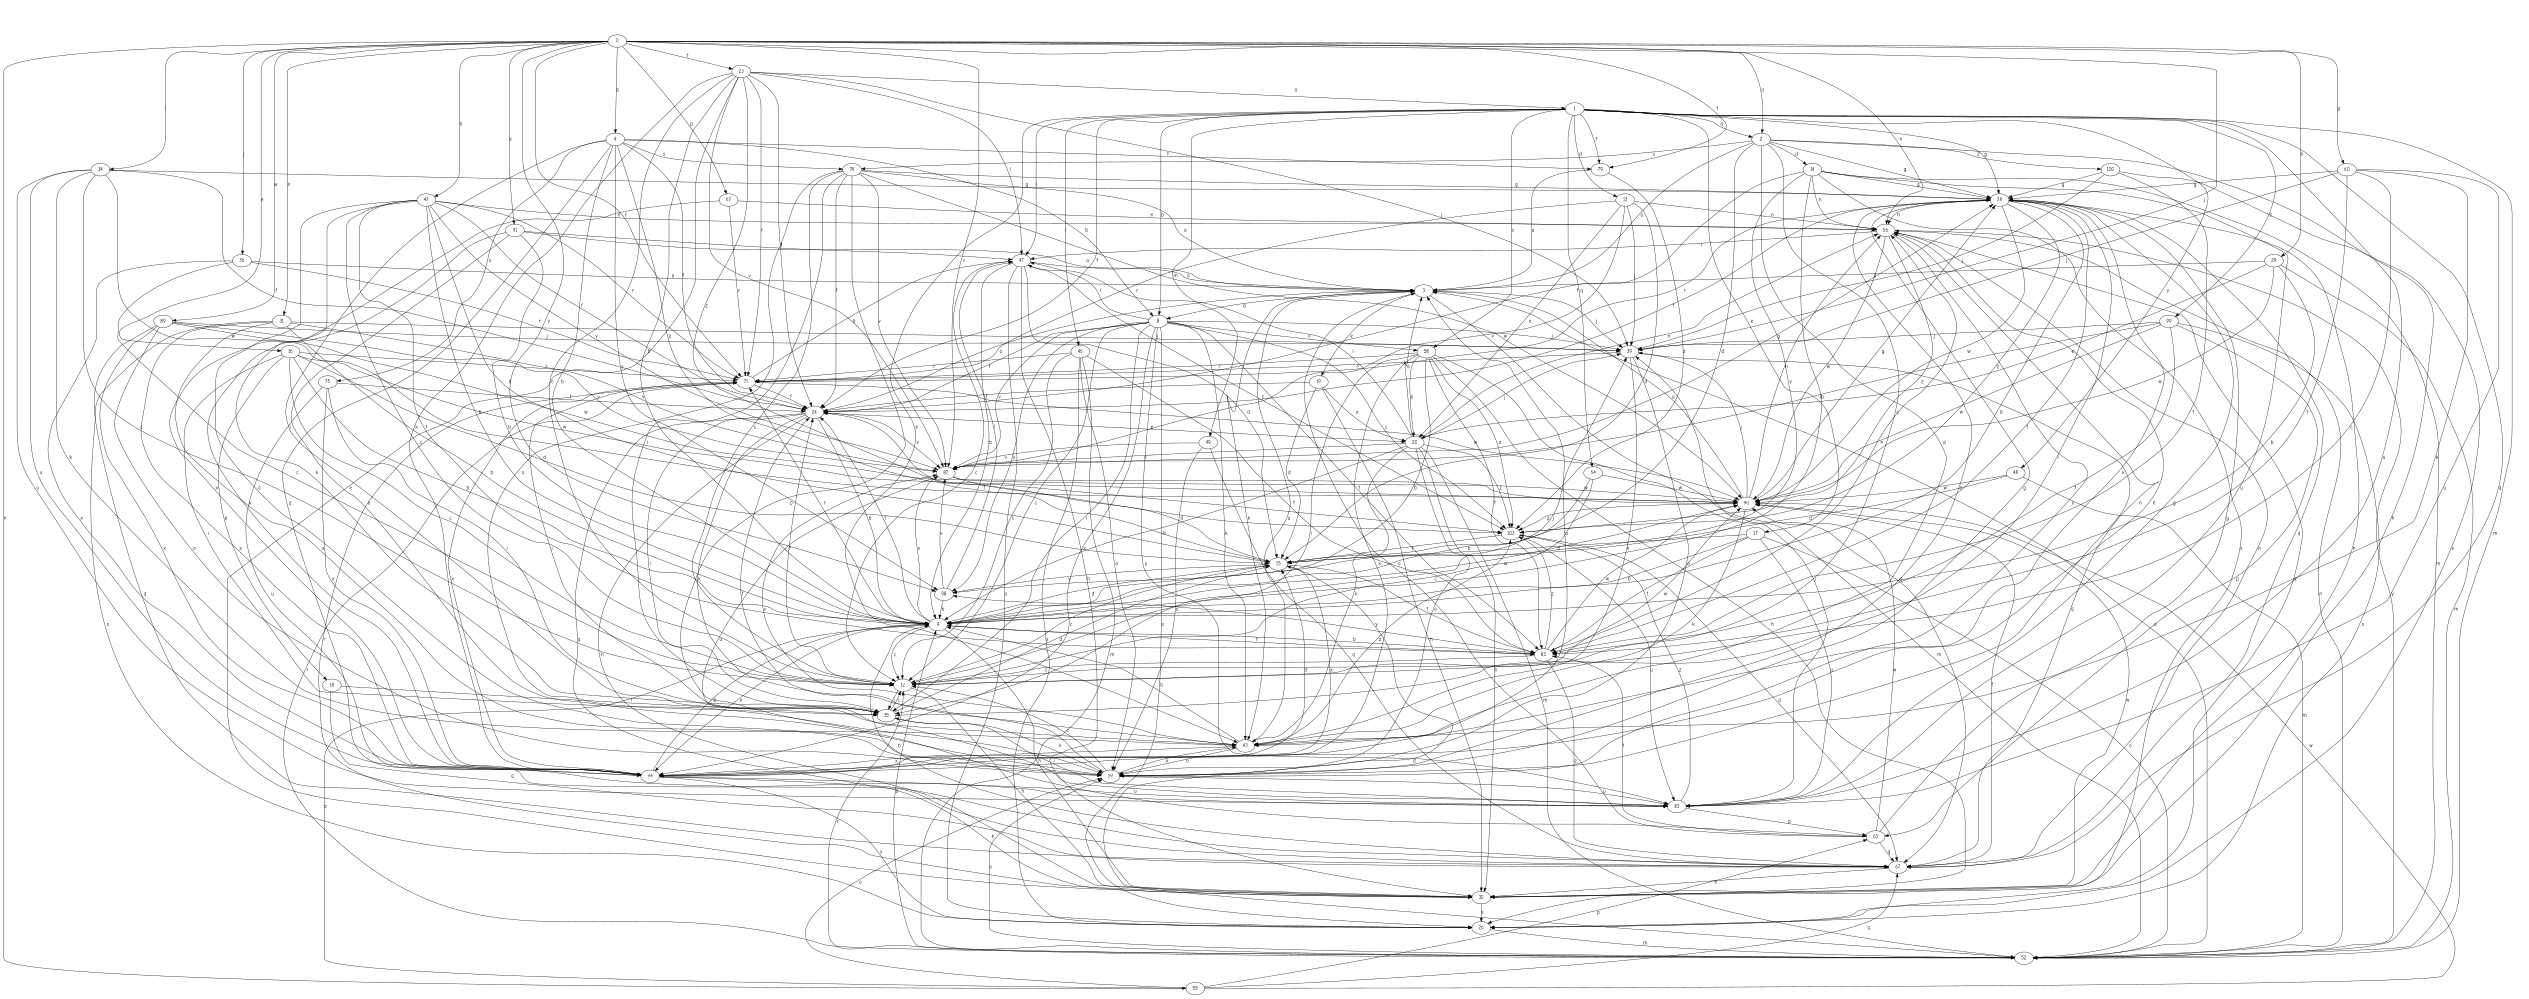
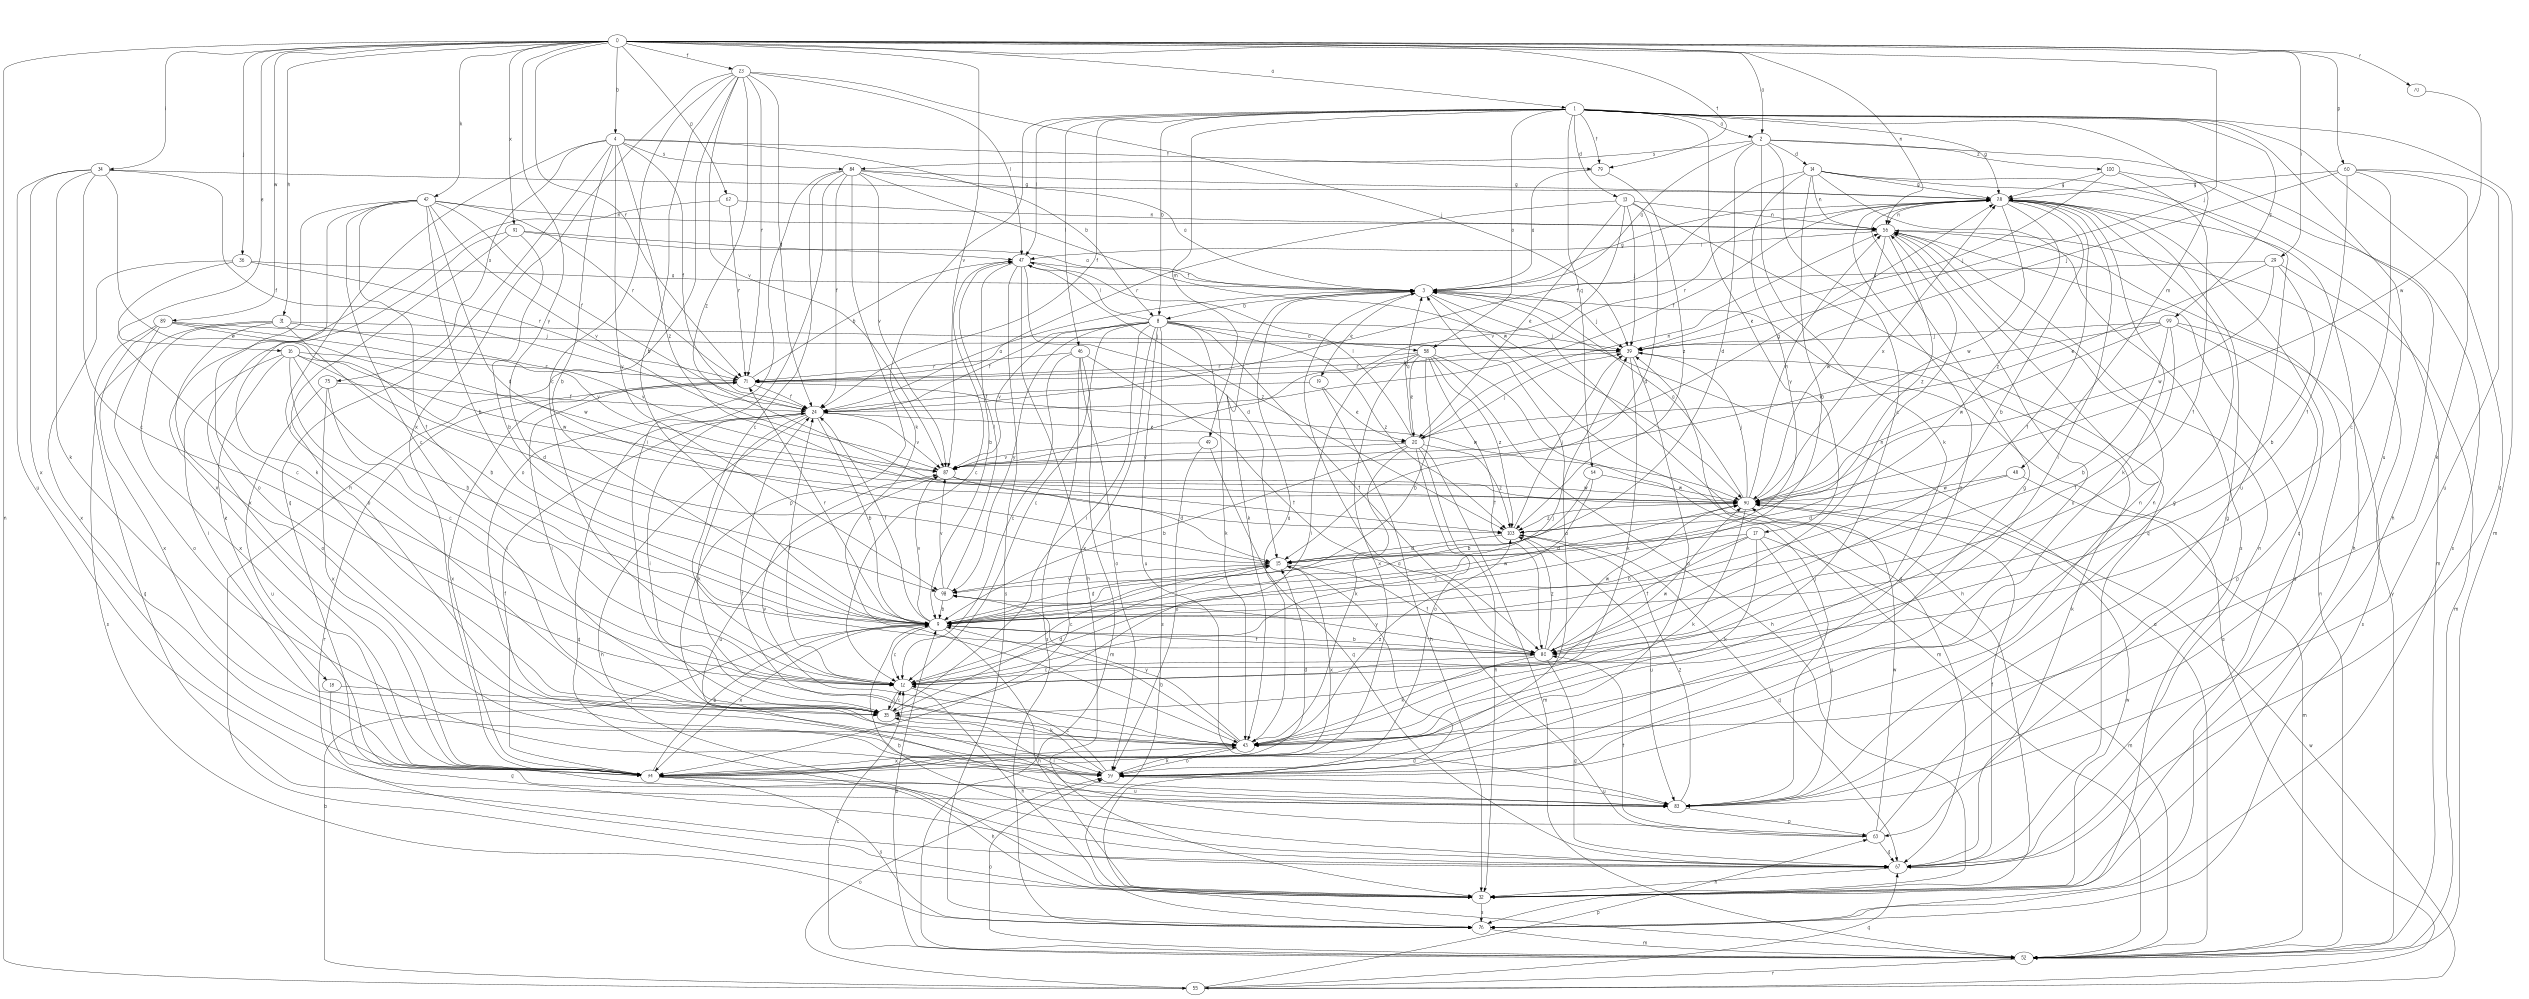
edge "23" -> "1": now "0" -> "1"
node "70": added
edge "0" -> "29": label "h" -> "i"
edge "2" -> "28": now "3" -> "28"
node "74": label "74" -> "84"
edge "47" -> "3": label "a" -> "f"
edge "1" -> "48": label "y" -> "m"
edge "90" -> "28": label "g" -> "x"
edge "8" -> "103": label "c" -> "z"
edge "103" -> "39": added, label "j"
edge "2" -> "43": label "d" -> "k"
edge "19" -> "15": removed, label "d"
edge "13" -> "67": added, label "q"
edge "23" -> "32": label "e" -> "h"
edge "15" -> "24": now "94" -> "24"
edge "103" -> "15": label "f" -> "d"
edge "99" -> "9": added, label "b"
edge "39" -> "67": label "q" -> "k"
edge "43" -> "98": added, label "y"
edge "3" -> "32": added, label "h"
edge "17" -> "43": added, label "k"
edge "80" -> "43": added, label "k"
edge "35" -> "59": now "35" -> "43"
edge "17" -> "52": label "o" -> "m"
node "26": label "26" -> "76"
edge "52" -> "71": now "52" -> "55"
edge "55" -> "3": added, label "a"
